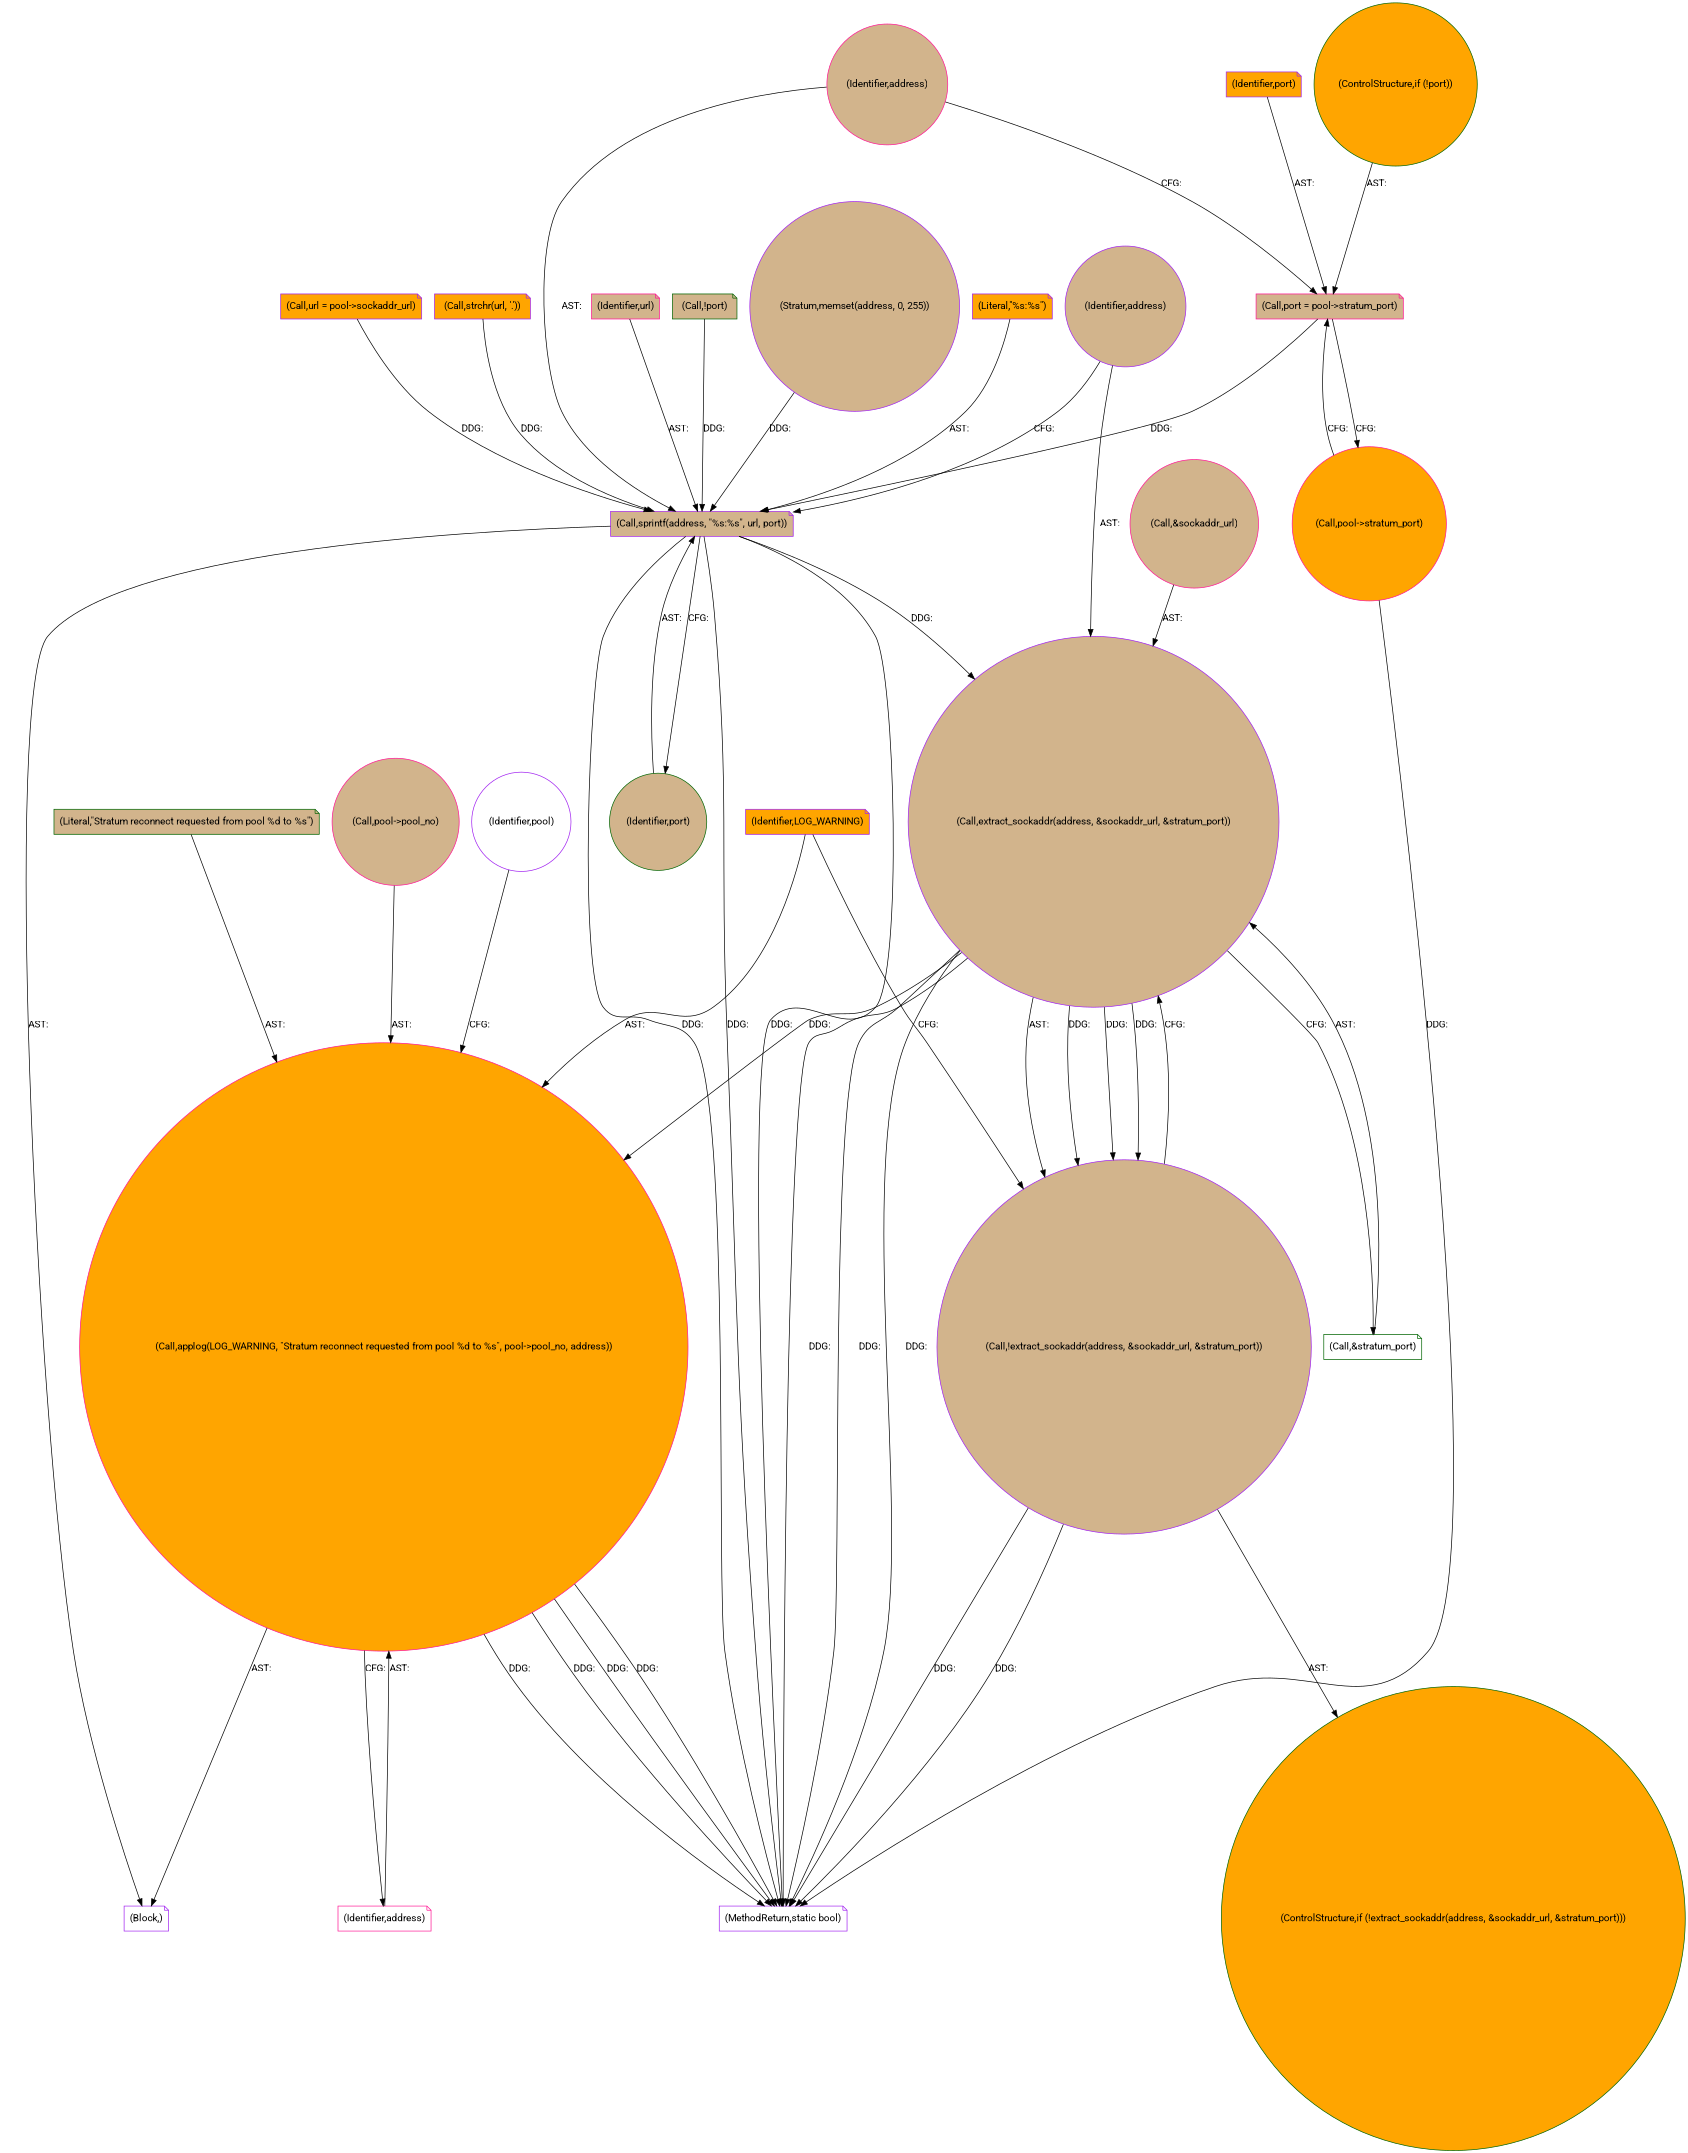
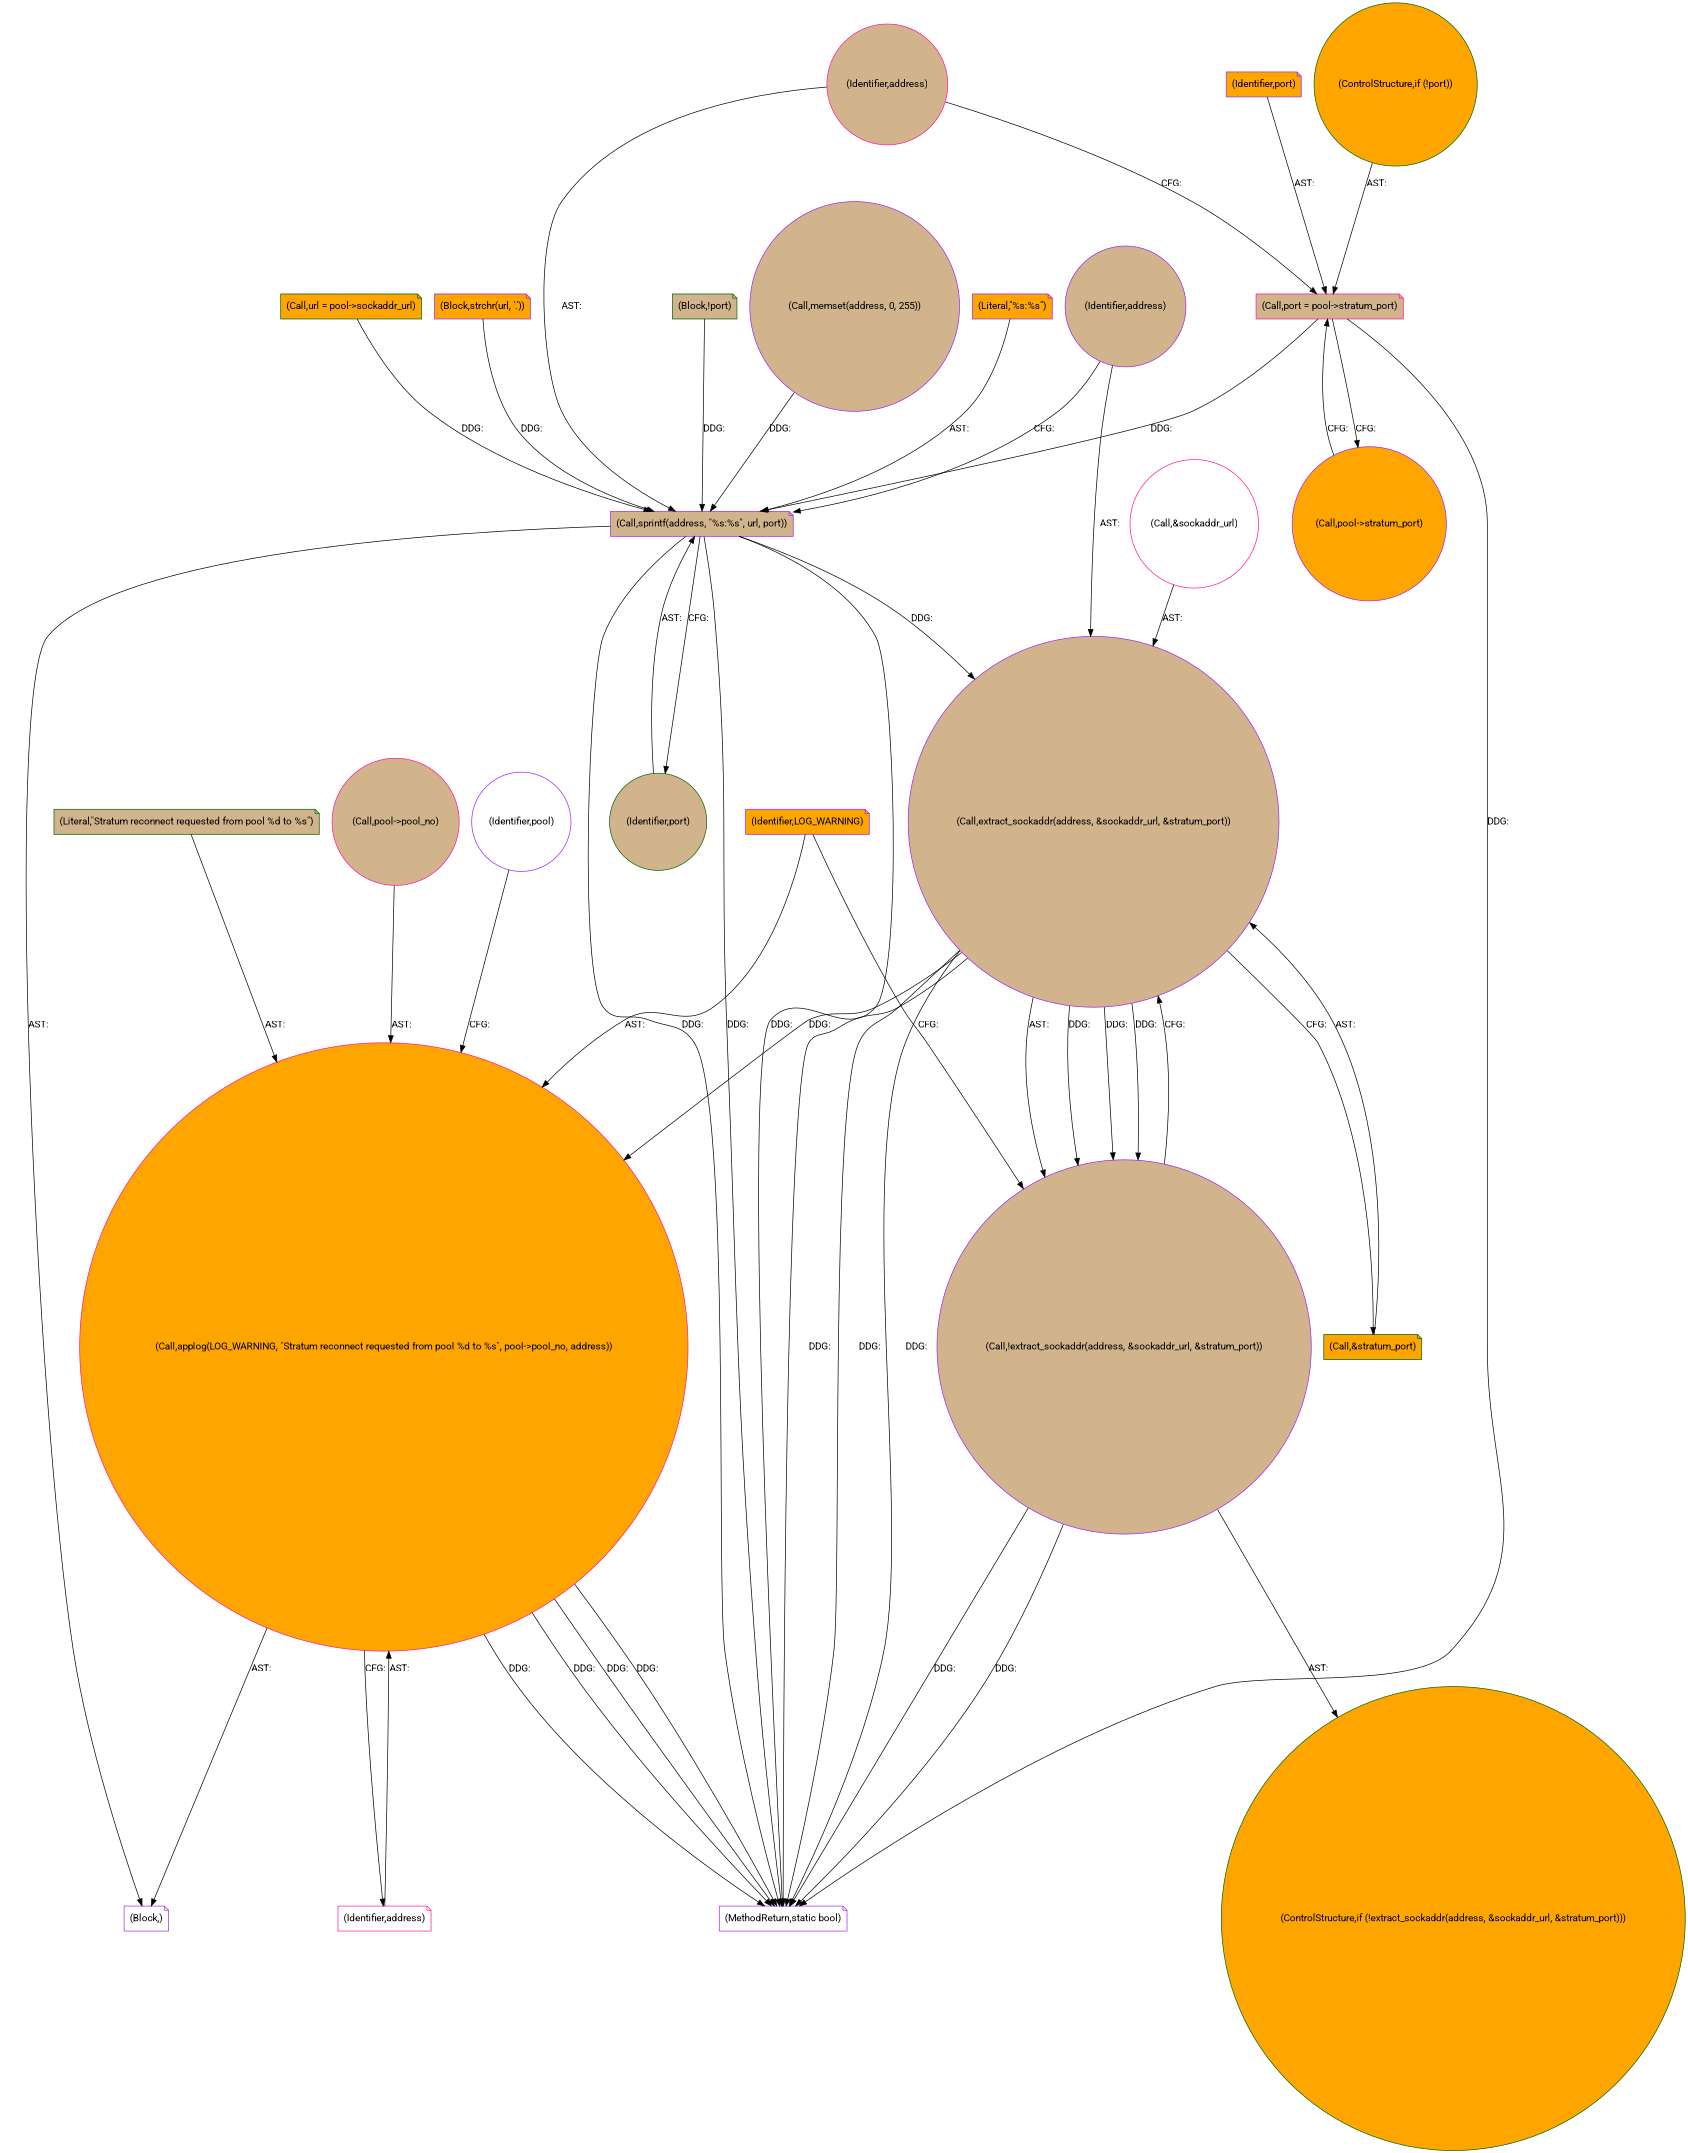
node "(Call,url = pool->sockaddr_url)": color purple -> darkgreen
node "(Call,strchr(url, '.'))": label "(Call,strchr(url, '.'))" -> "(Block,strchr(url, '.'))"
node "(Identifier,url)": removed
node "(Call,!port)": label "(Call,!port)" -> "(Block,!port)"
node "(Stratum,memset(address, 0, 255))": label "(Stratum,memset(address, 0, 255))" -> "(Call,memset(address, 0, 255))"
node "(Call,&sockaddr_url)": fillcolor tan -> white
node "(Call,pool->stratum_port)": color deeppink -> purple
node "(Call,&stratum_port)": fillcolor white -> orange
edge "(Call,pool->stratum_port)" -> "(MethodReturn,static bool)": now "(Call,port = pool->stratum_port)" -> "(MethodReturn,static bool)"
